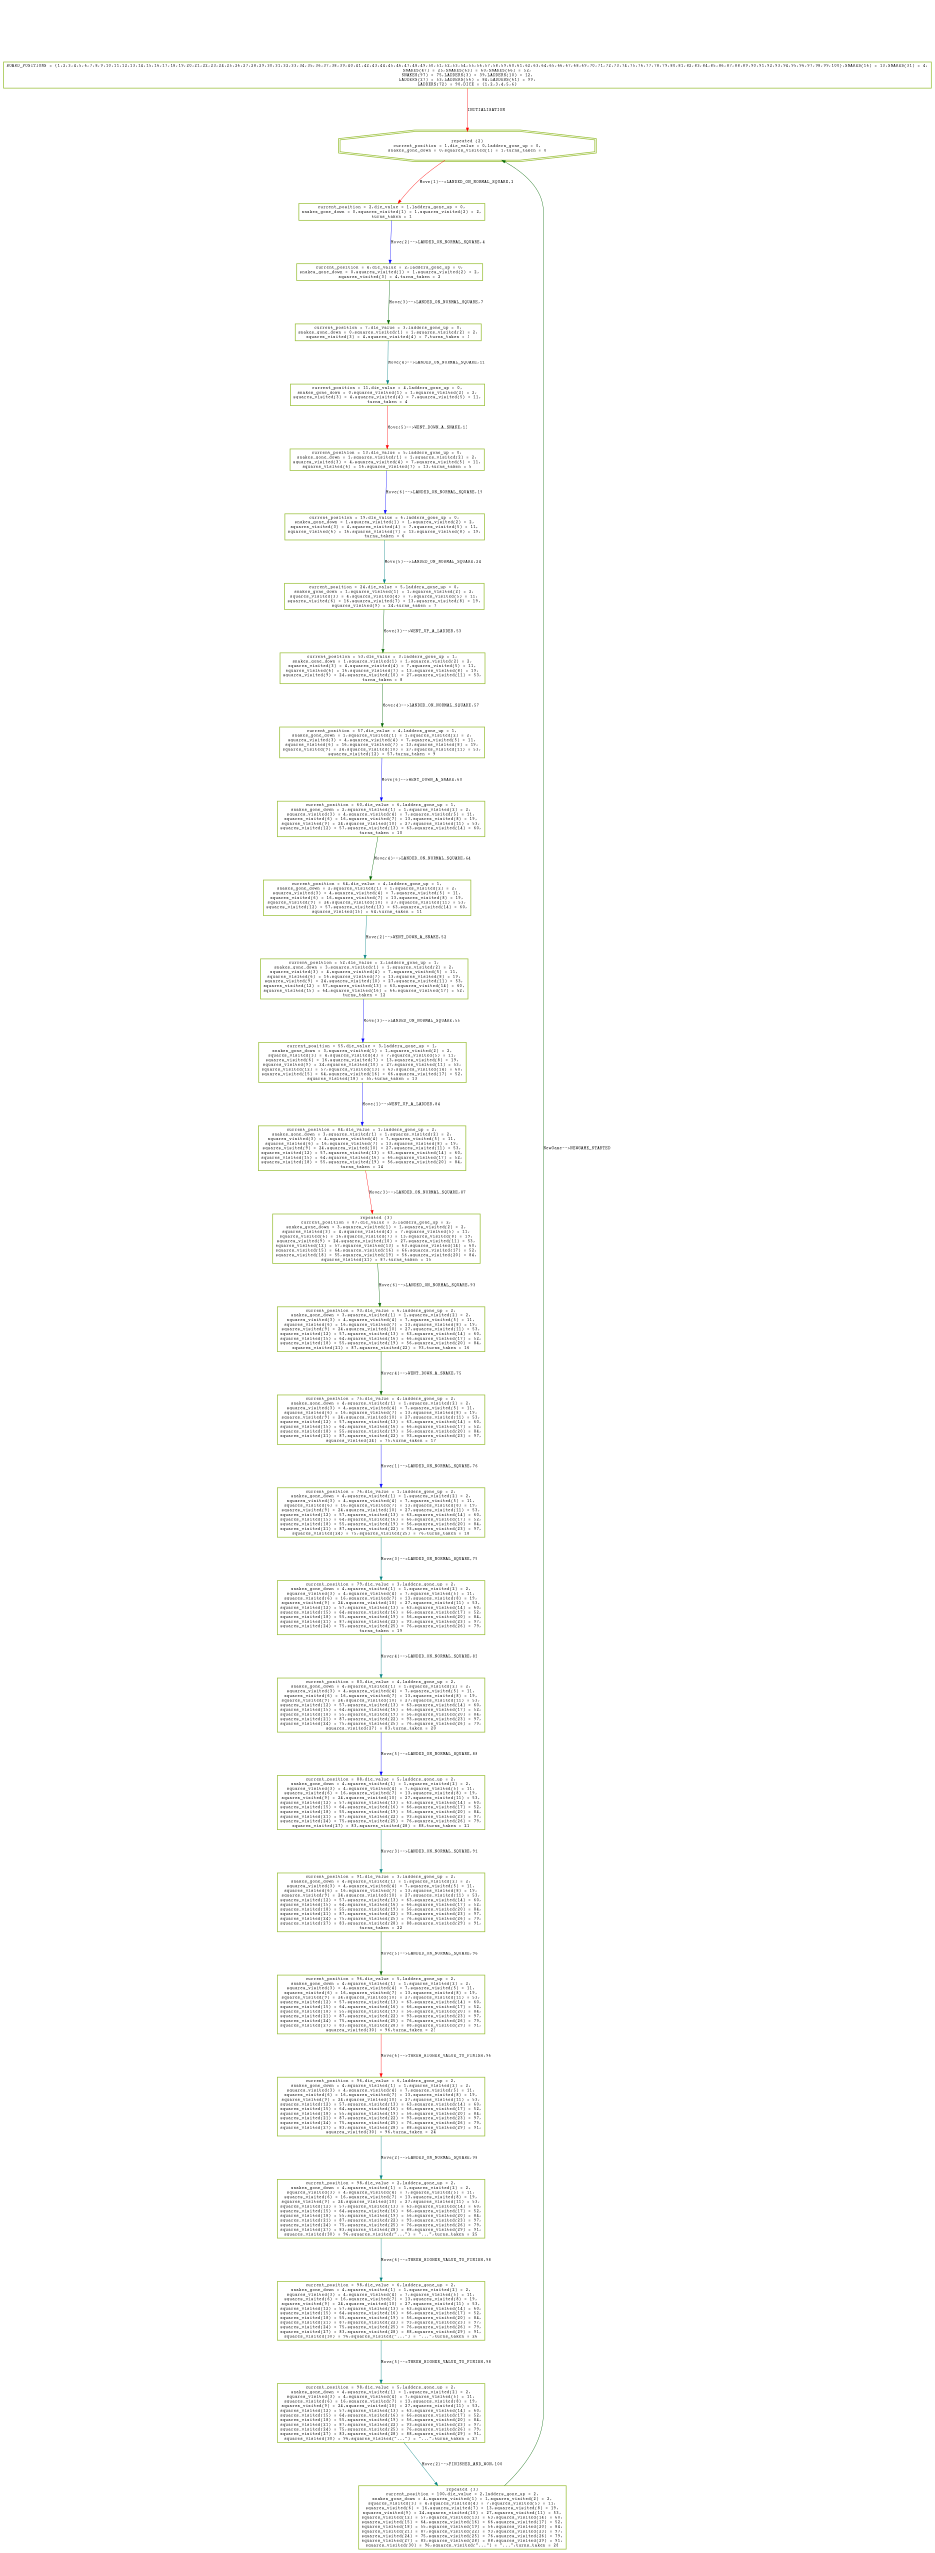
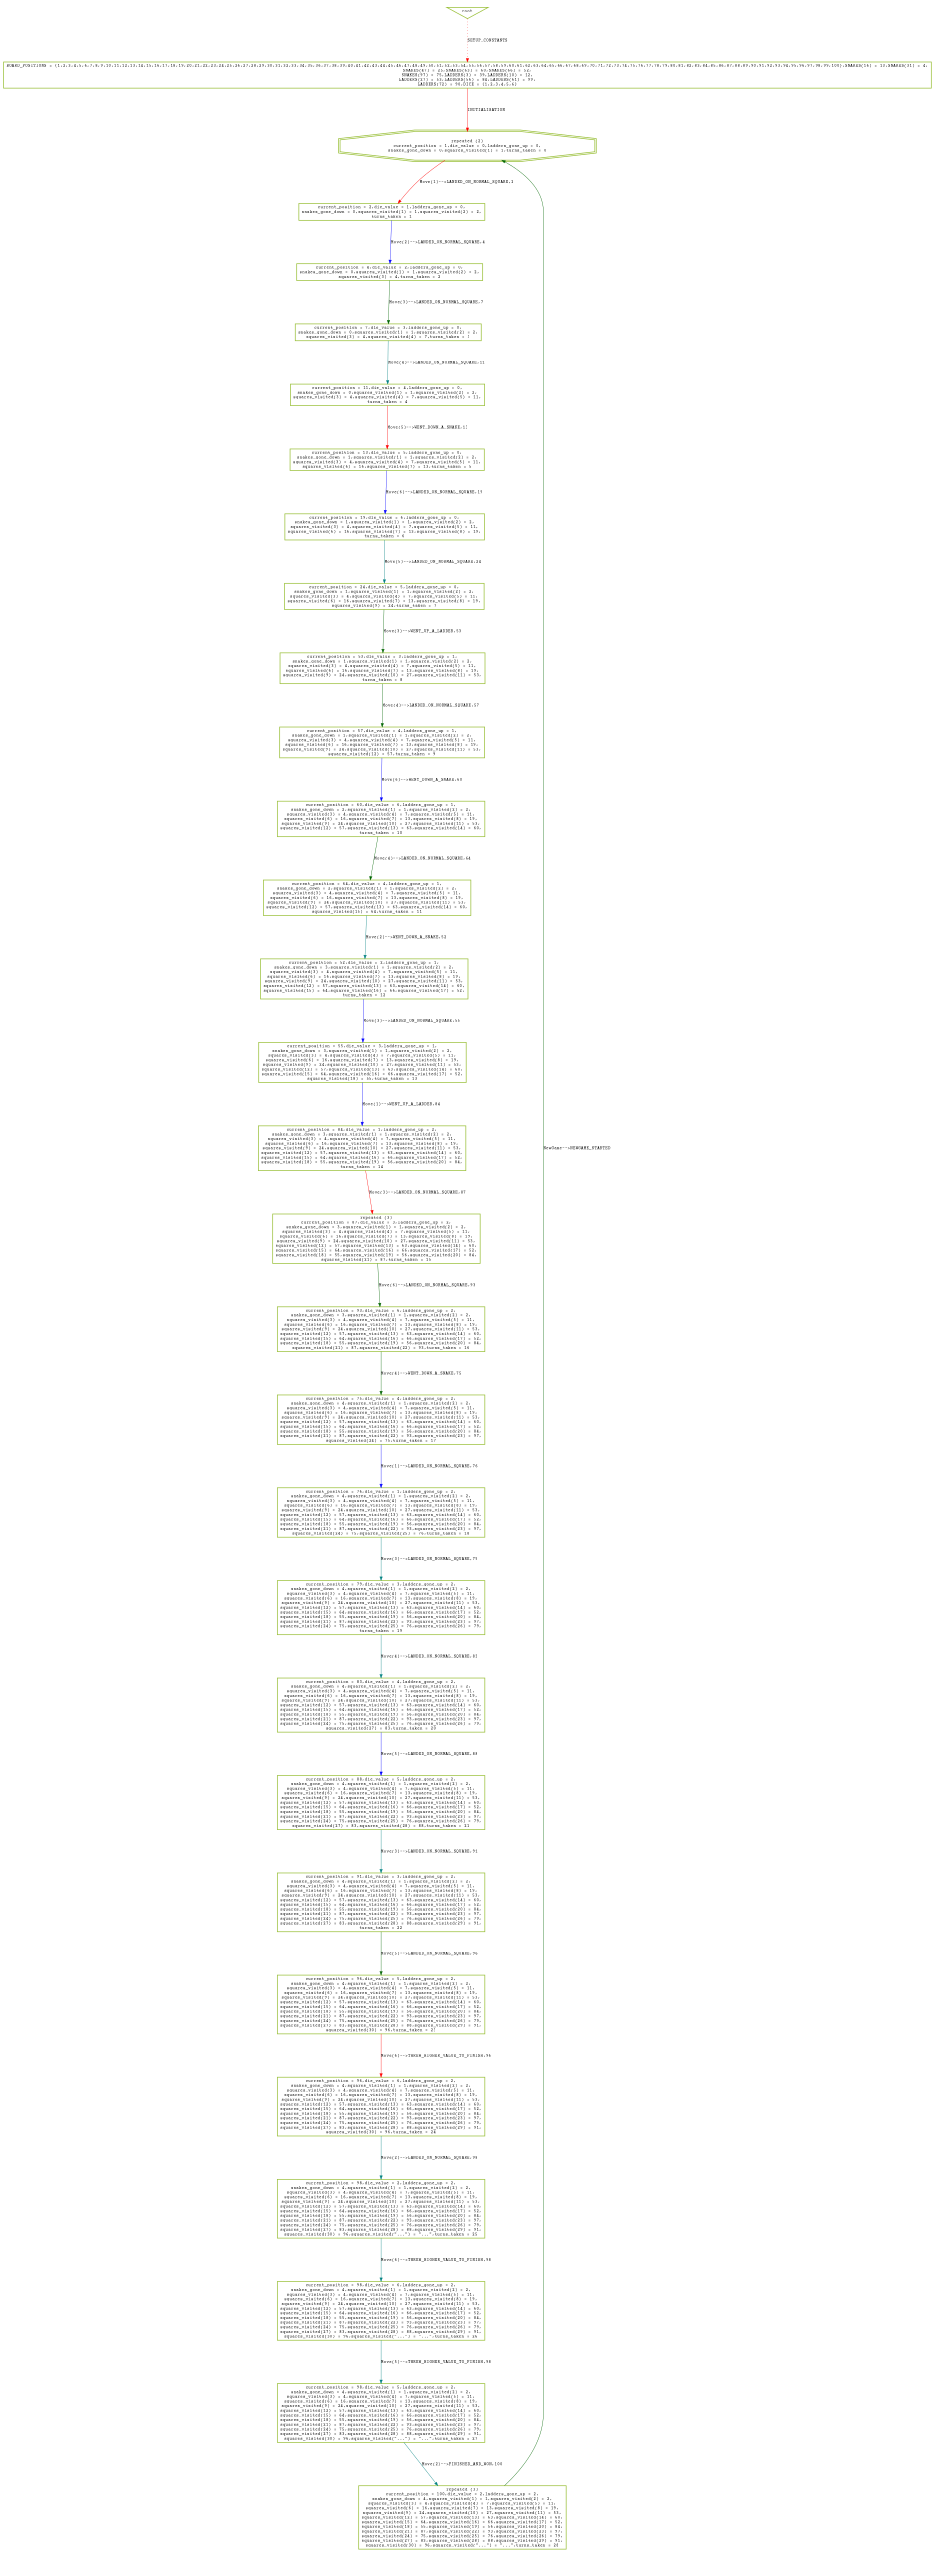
node "root": added
